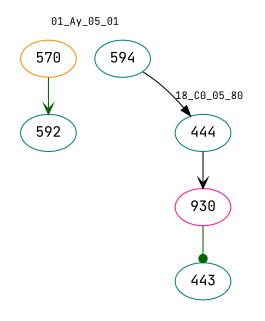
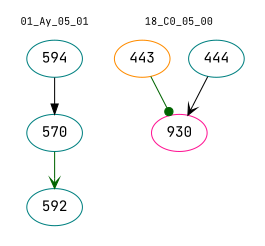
node "570": color darkorange -> teal
cluster "18_C0_05_80": label "18_C0_05_80" -> "18_C0_05_00"
edge "594" -> "444": now "594" -> "570"
edge "930" -> "443": reversed
node "443": color teal -> darkorange
